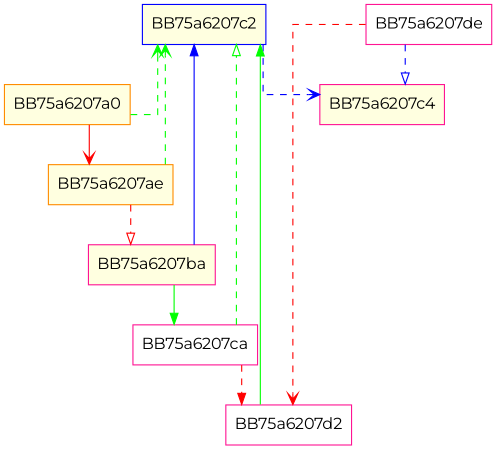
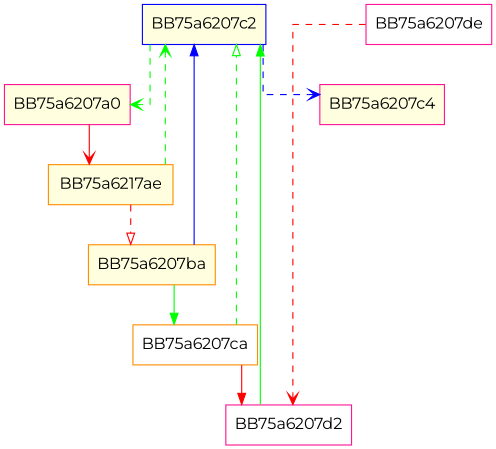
edge "BB75a6207de" -> "BB75a6207c4": removed
edge "BB75a6207a0" -> "BB75a6207c2": reversed
node "BB75a6207a0": color darkorange -> deeppink
node "BB75a6207ae": label "BB75a6207ae" -> "BB75a6217ae"
node "BB75a6207ba": color deeppink -> darkorange
node "BB75a6207ca": color deeppink -> darkorange
edge "BB75a6207ca" -> "BB75a6207d2": style dashed -> solid
